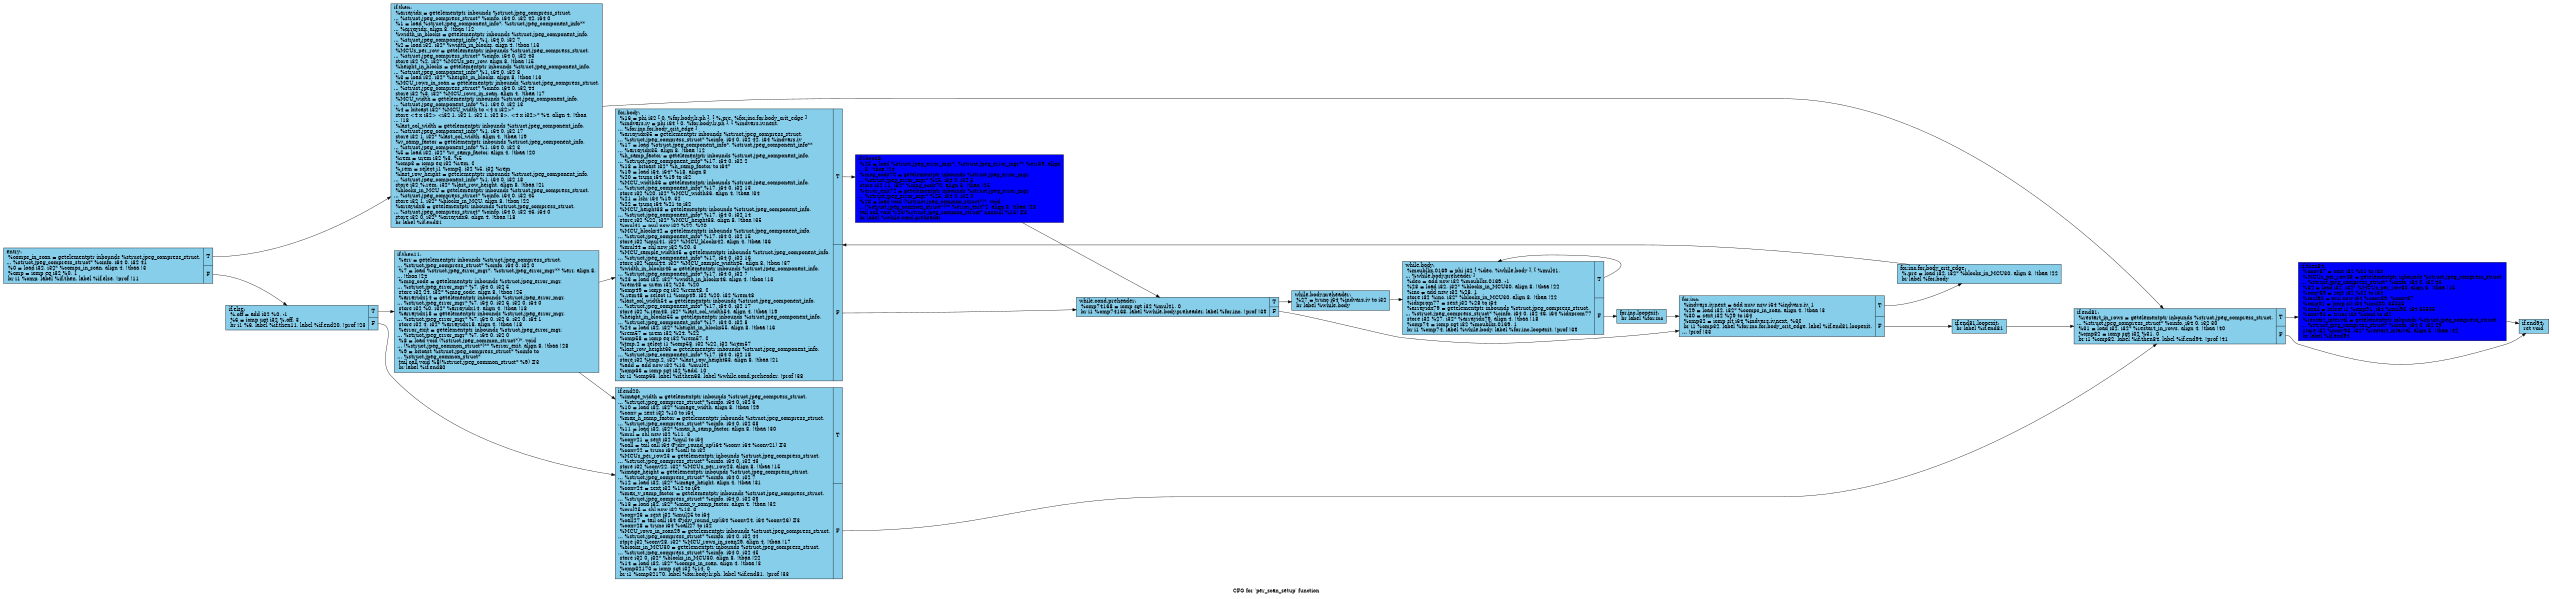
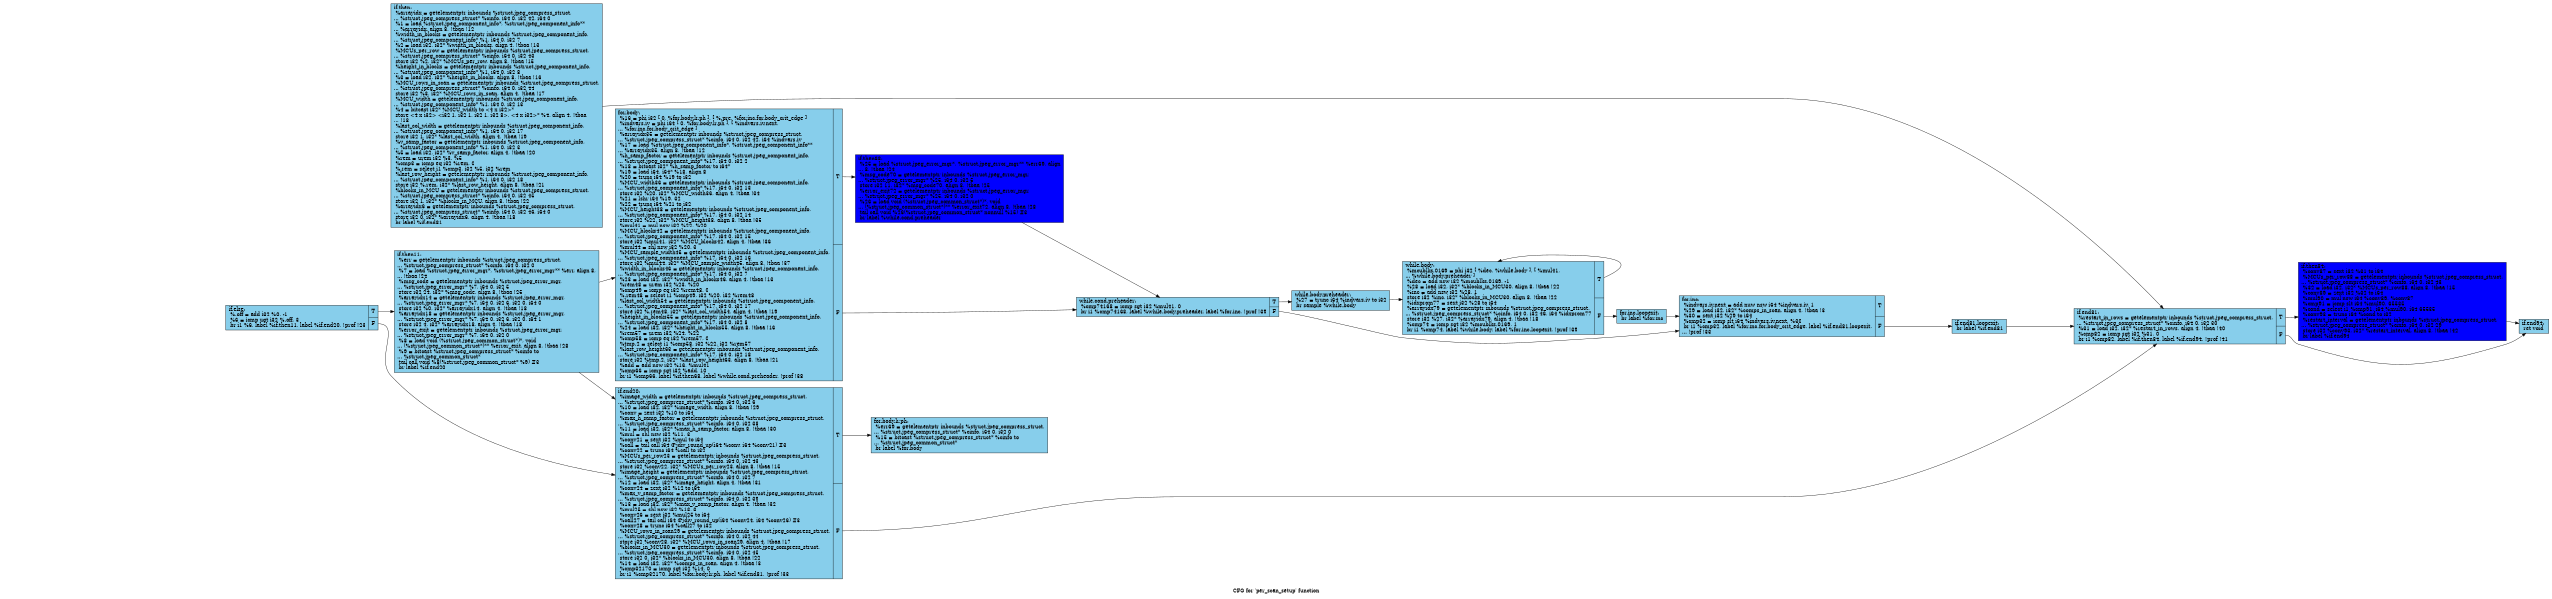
node "entry:": removed
node "for.inc.for.body_crit_edge:": removed
node "while.body.preheader:": text "br label %while.body" -> "br sample %while.body"
node "if.then11:": text "br label %if.end80" -> "br label %if.end20"
node "for.body.lr.ph:": added
